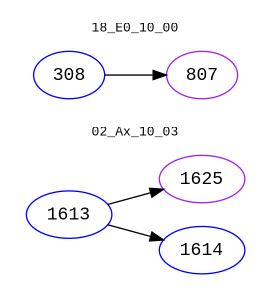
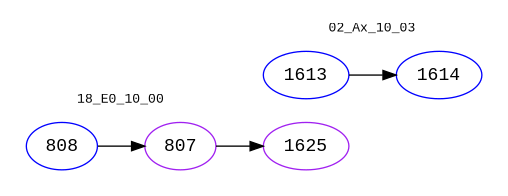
node "308": label "308" -> "808"
edge "1613" -> "1625": now "807" -> "1625"
